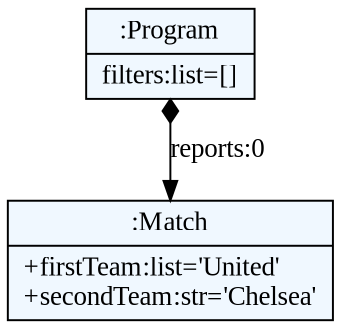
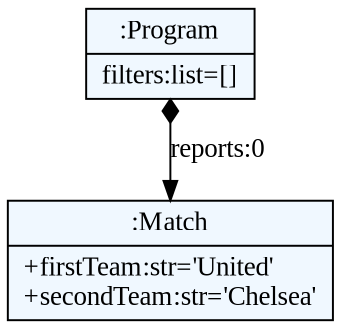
node ":Match": text "+firstTeam:list='United'" -> "+firstTeam:str='United'"
